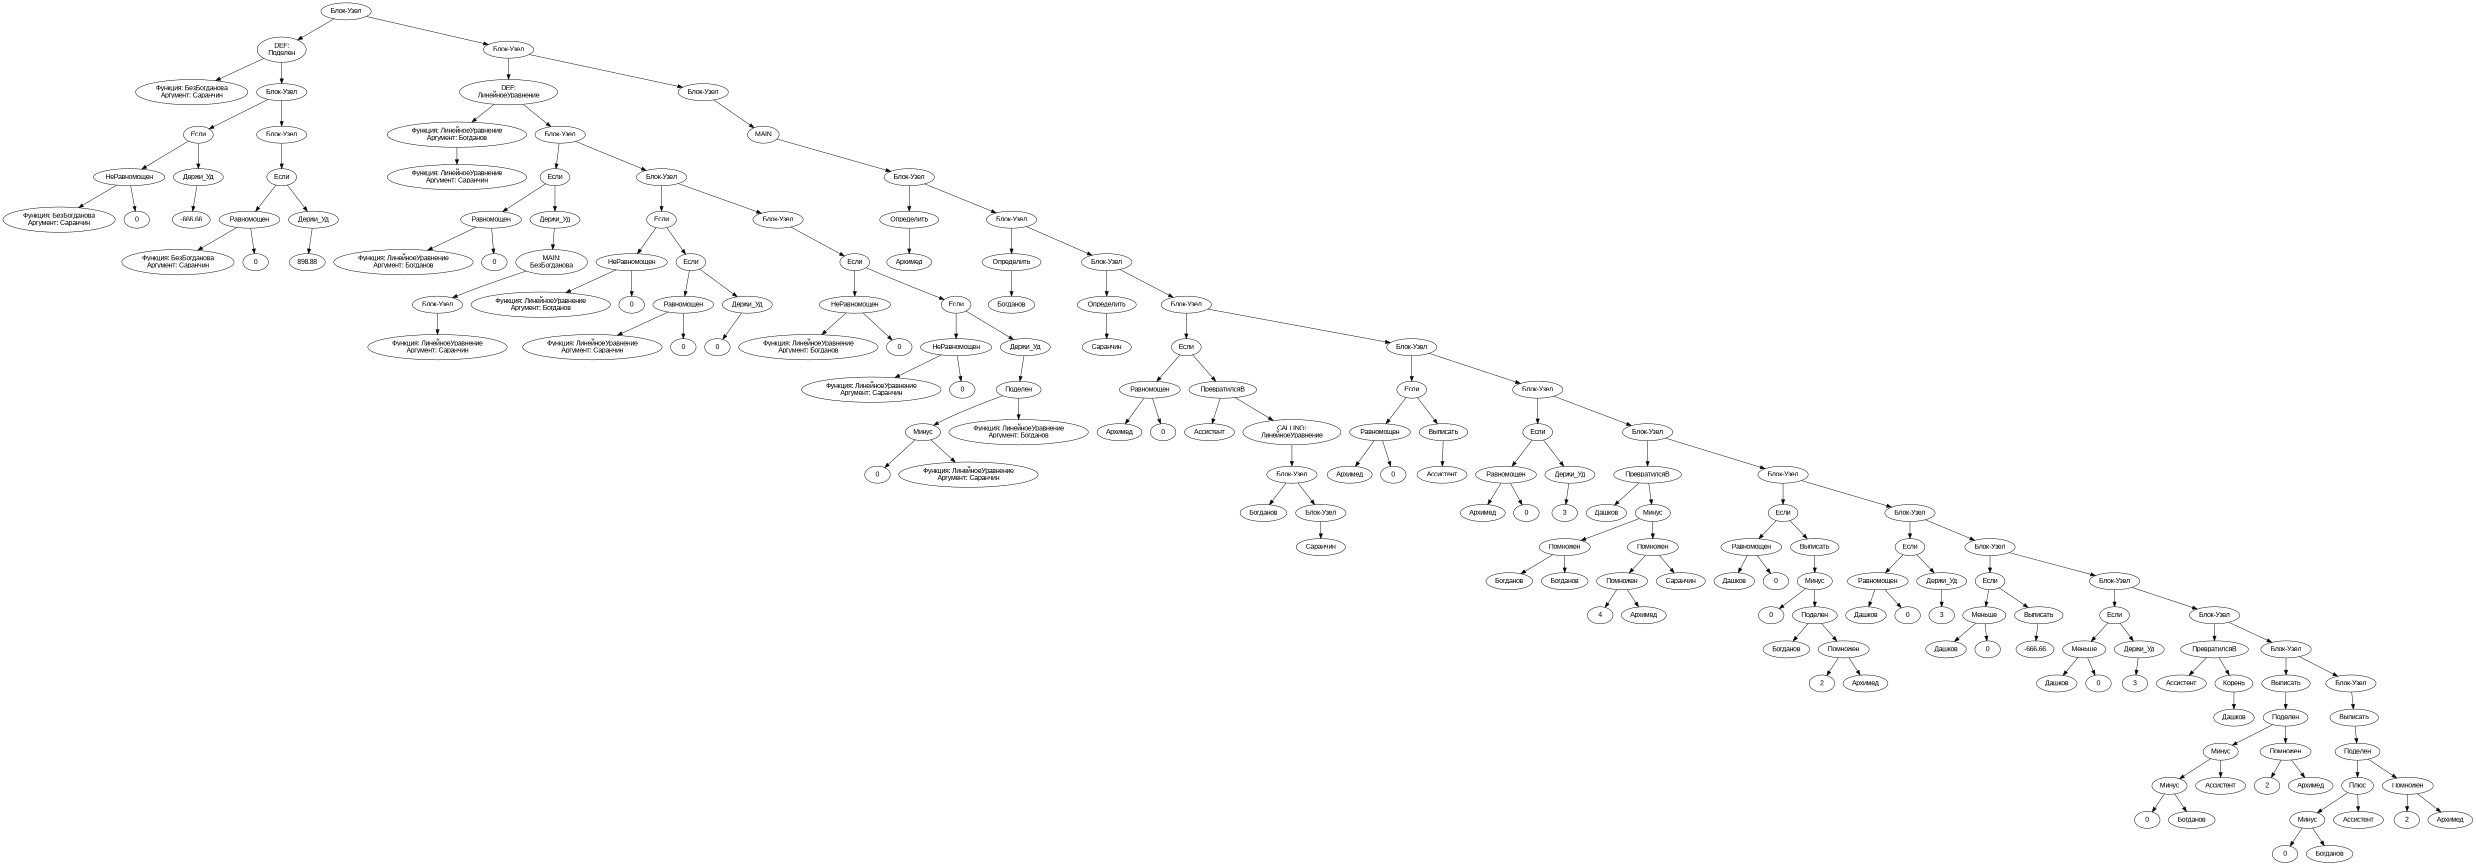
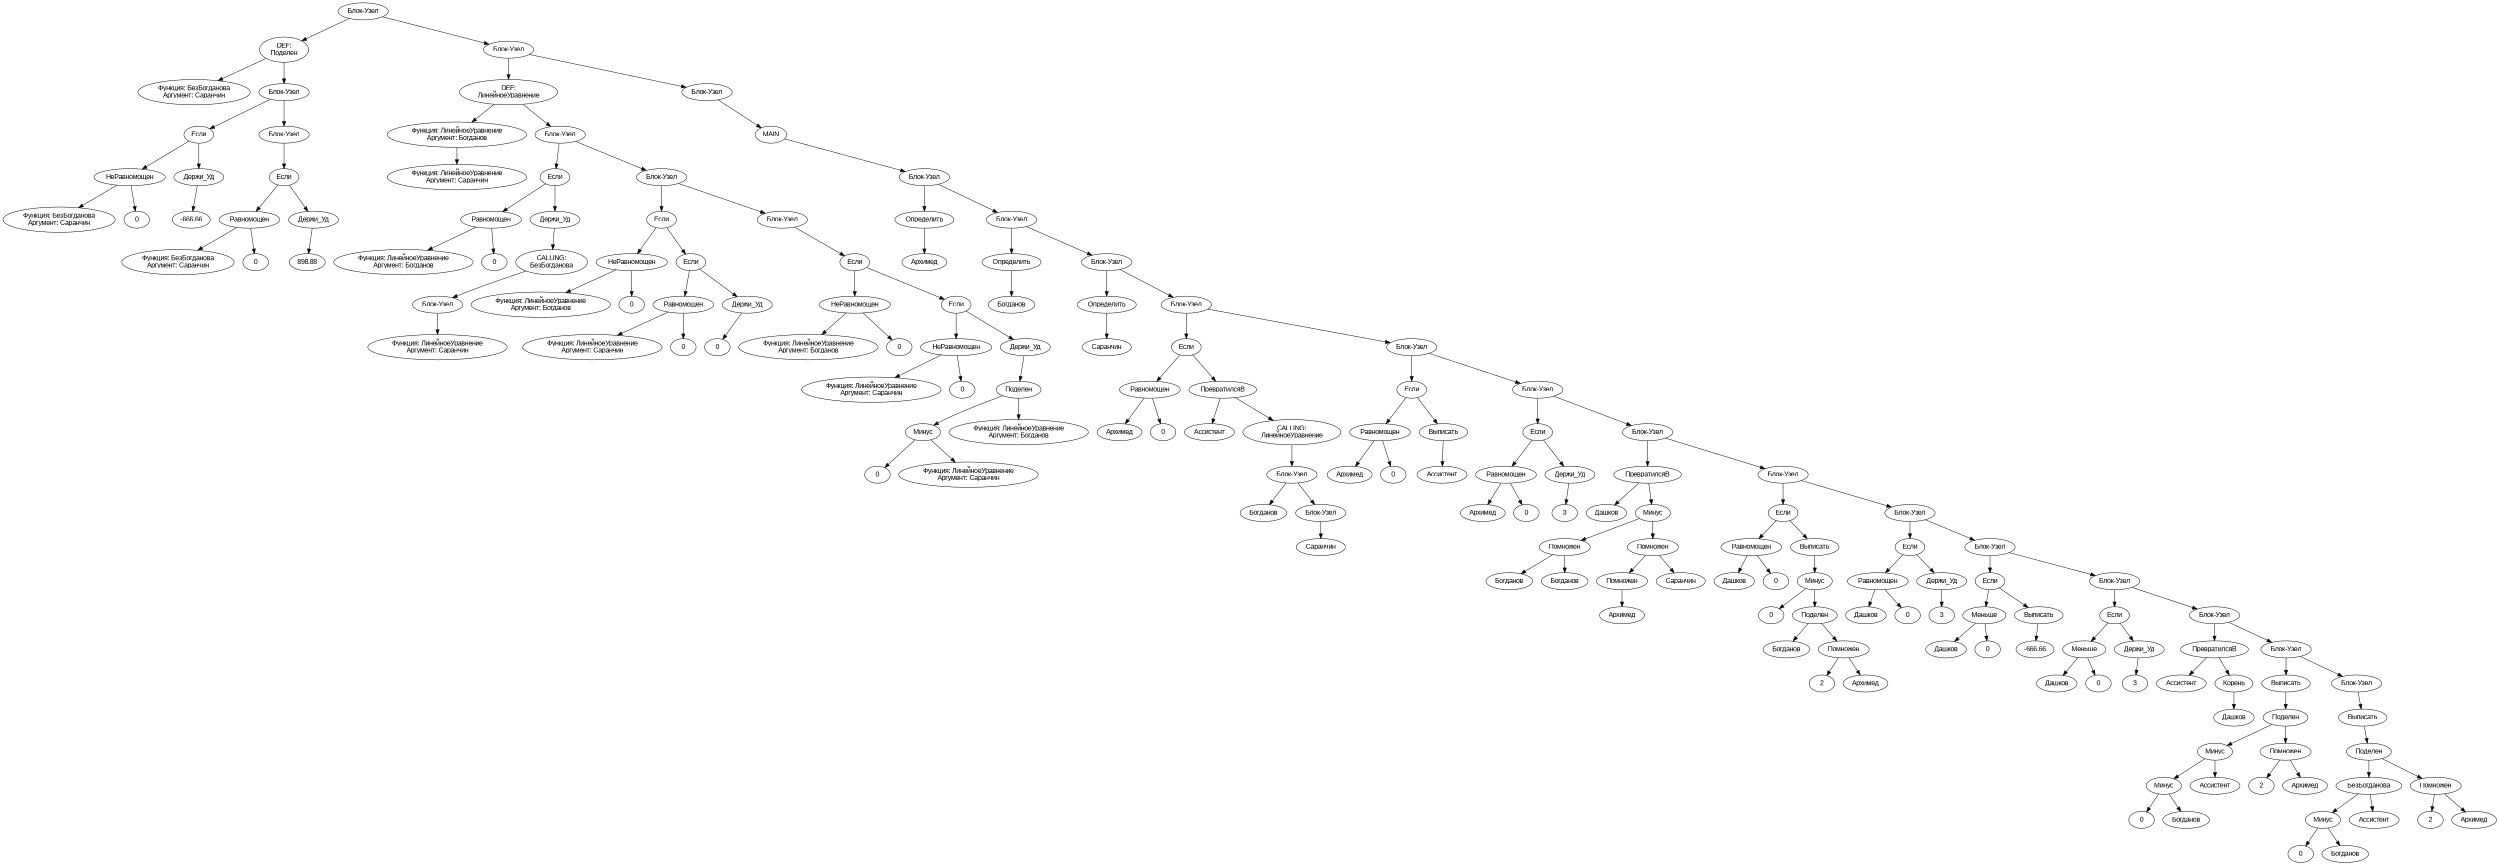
node "MAIN: БезБогданова": label "MAIN: БезБогданова" -> "CALLING: БезБогданова"
node "4": removed
node "Плюс": label "Плюс" -> "БезБогданова"
